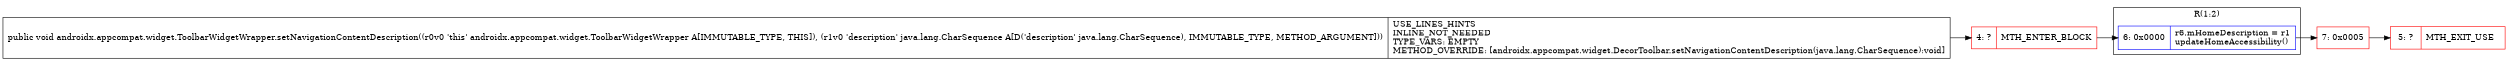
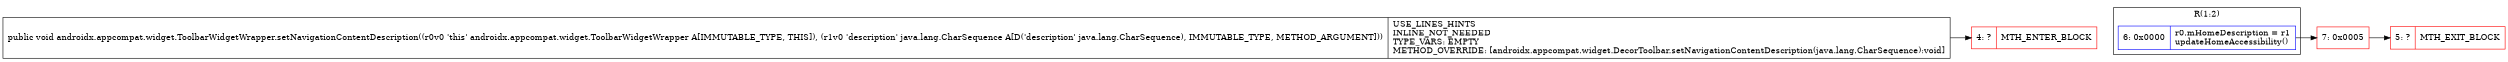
node "6: 0x0000": text "r6.mHomeDescription = r1" -> "r0.mHomeDescription = r1"
edge "4: ?" -> "6: 0x0000": removed
node "5: ?": text "MTH_EXIT_USE" -> "MTH_EXIT_BLOCK"
